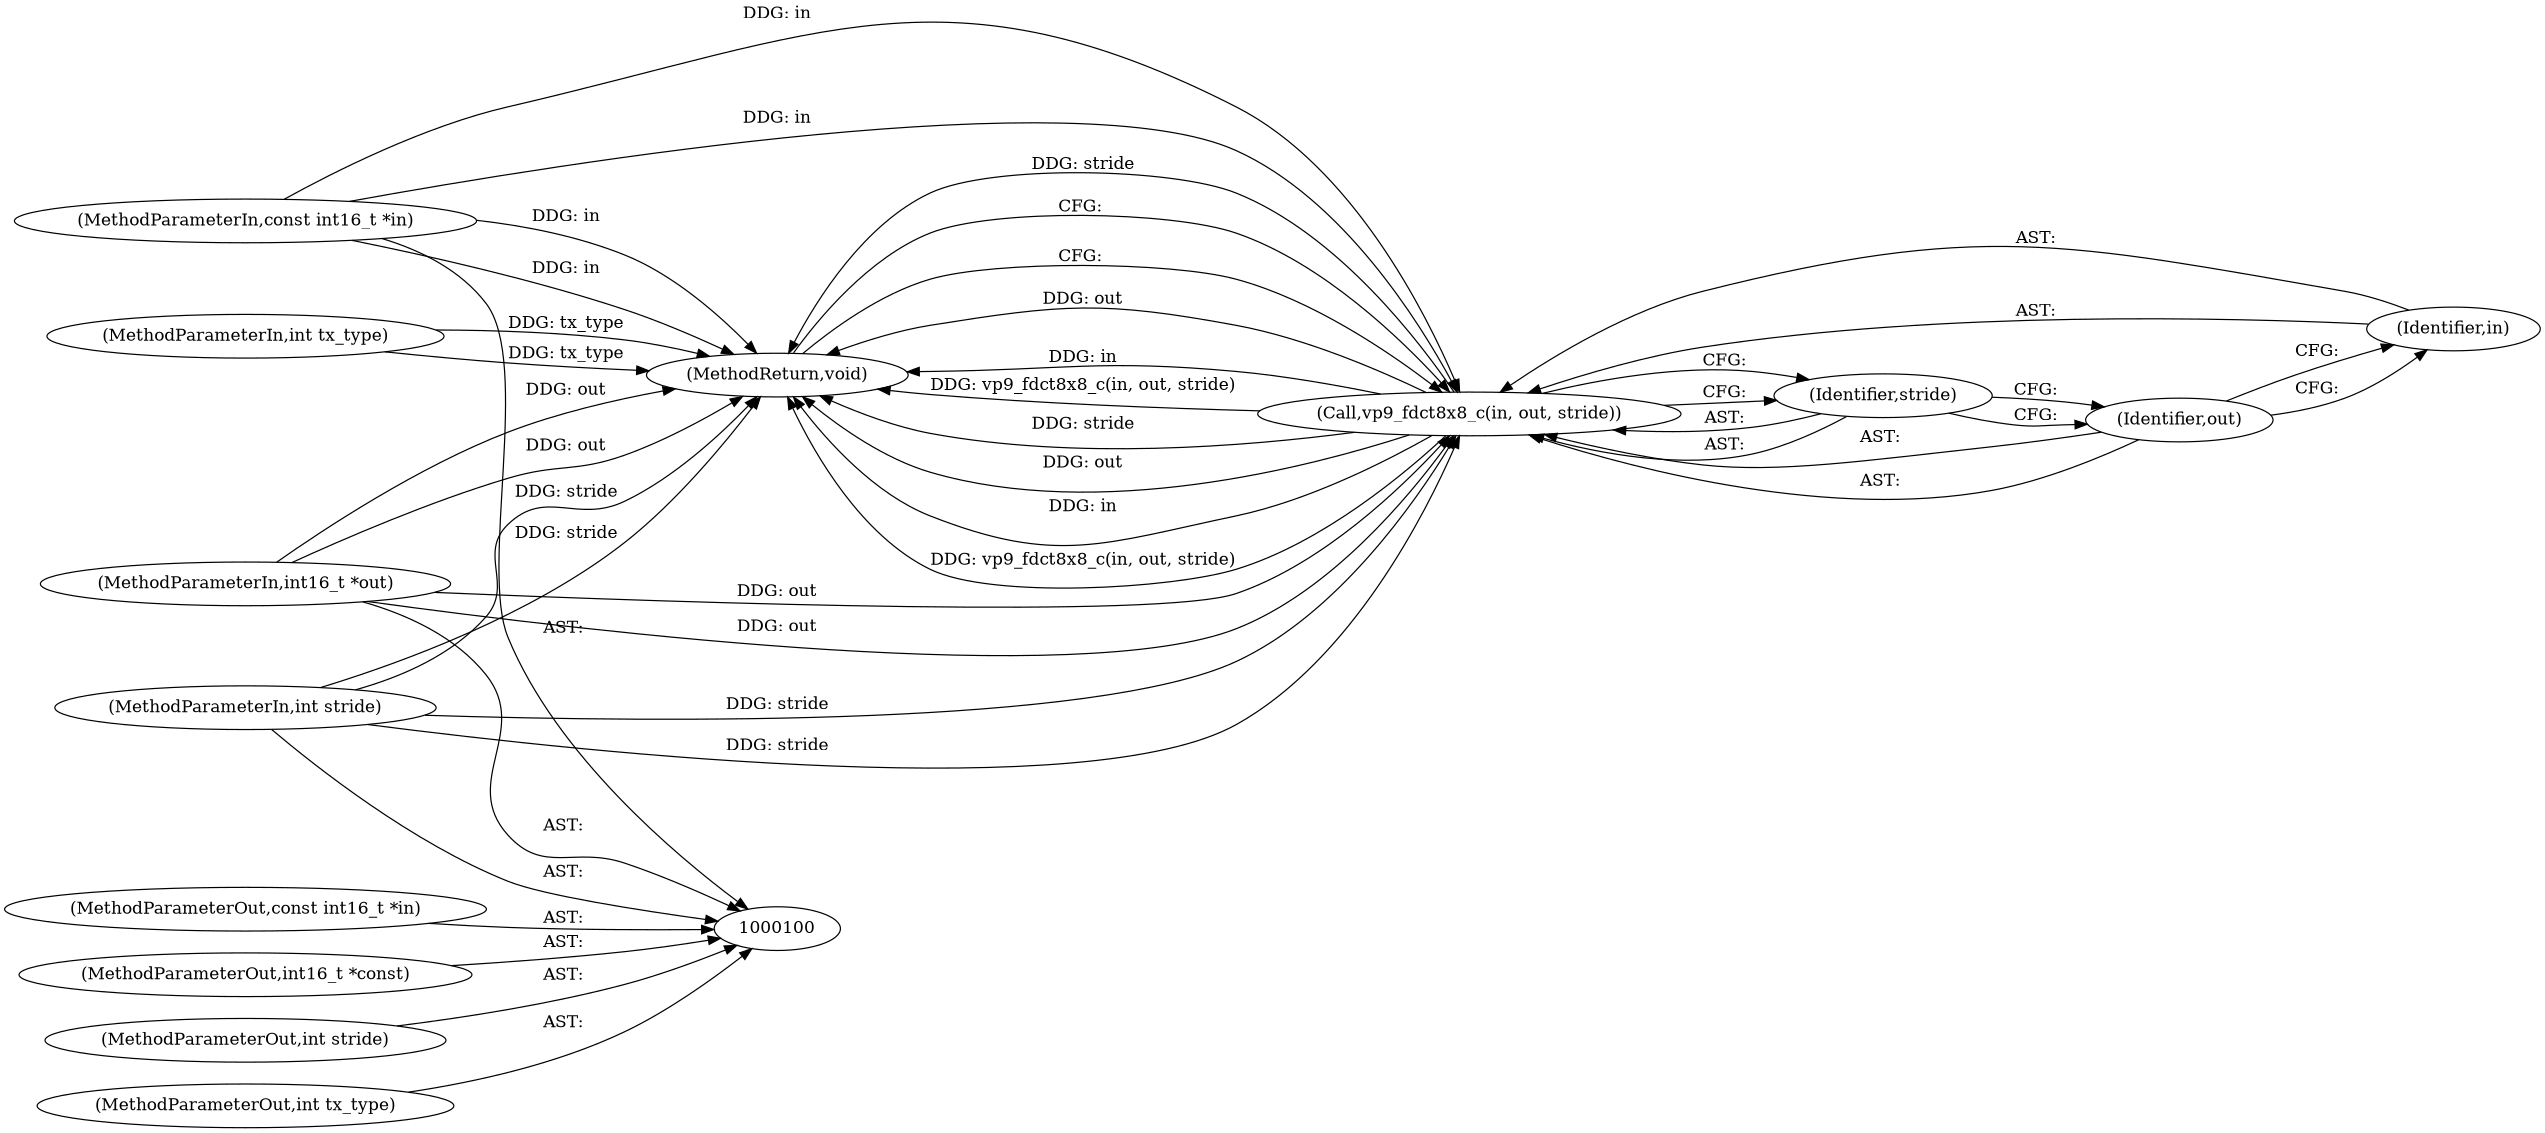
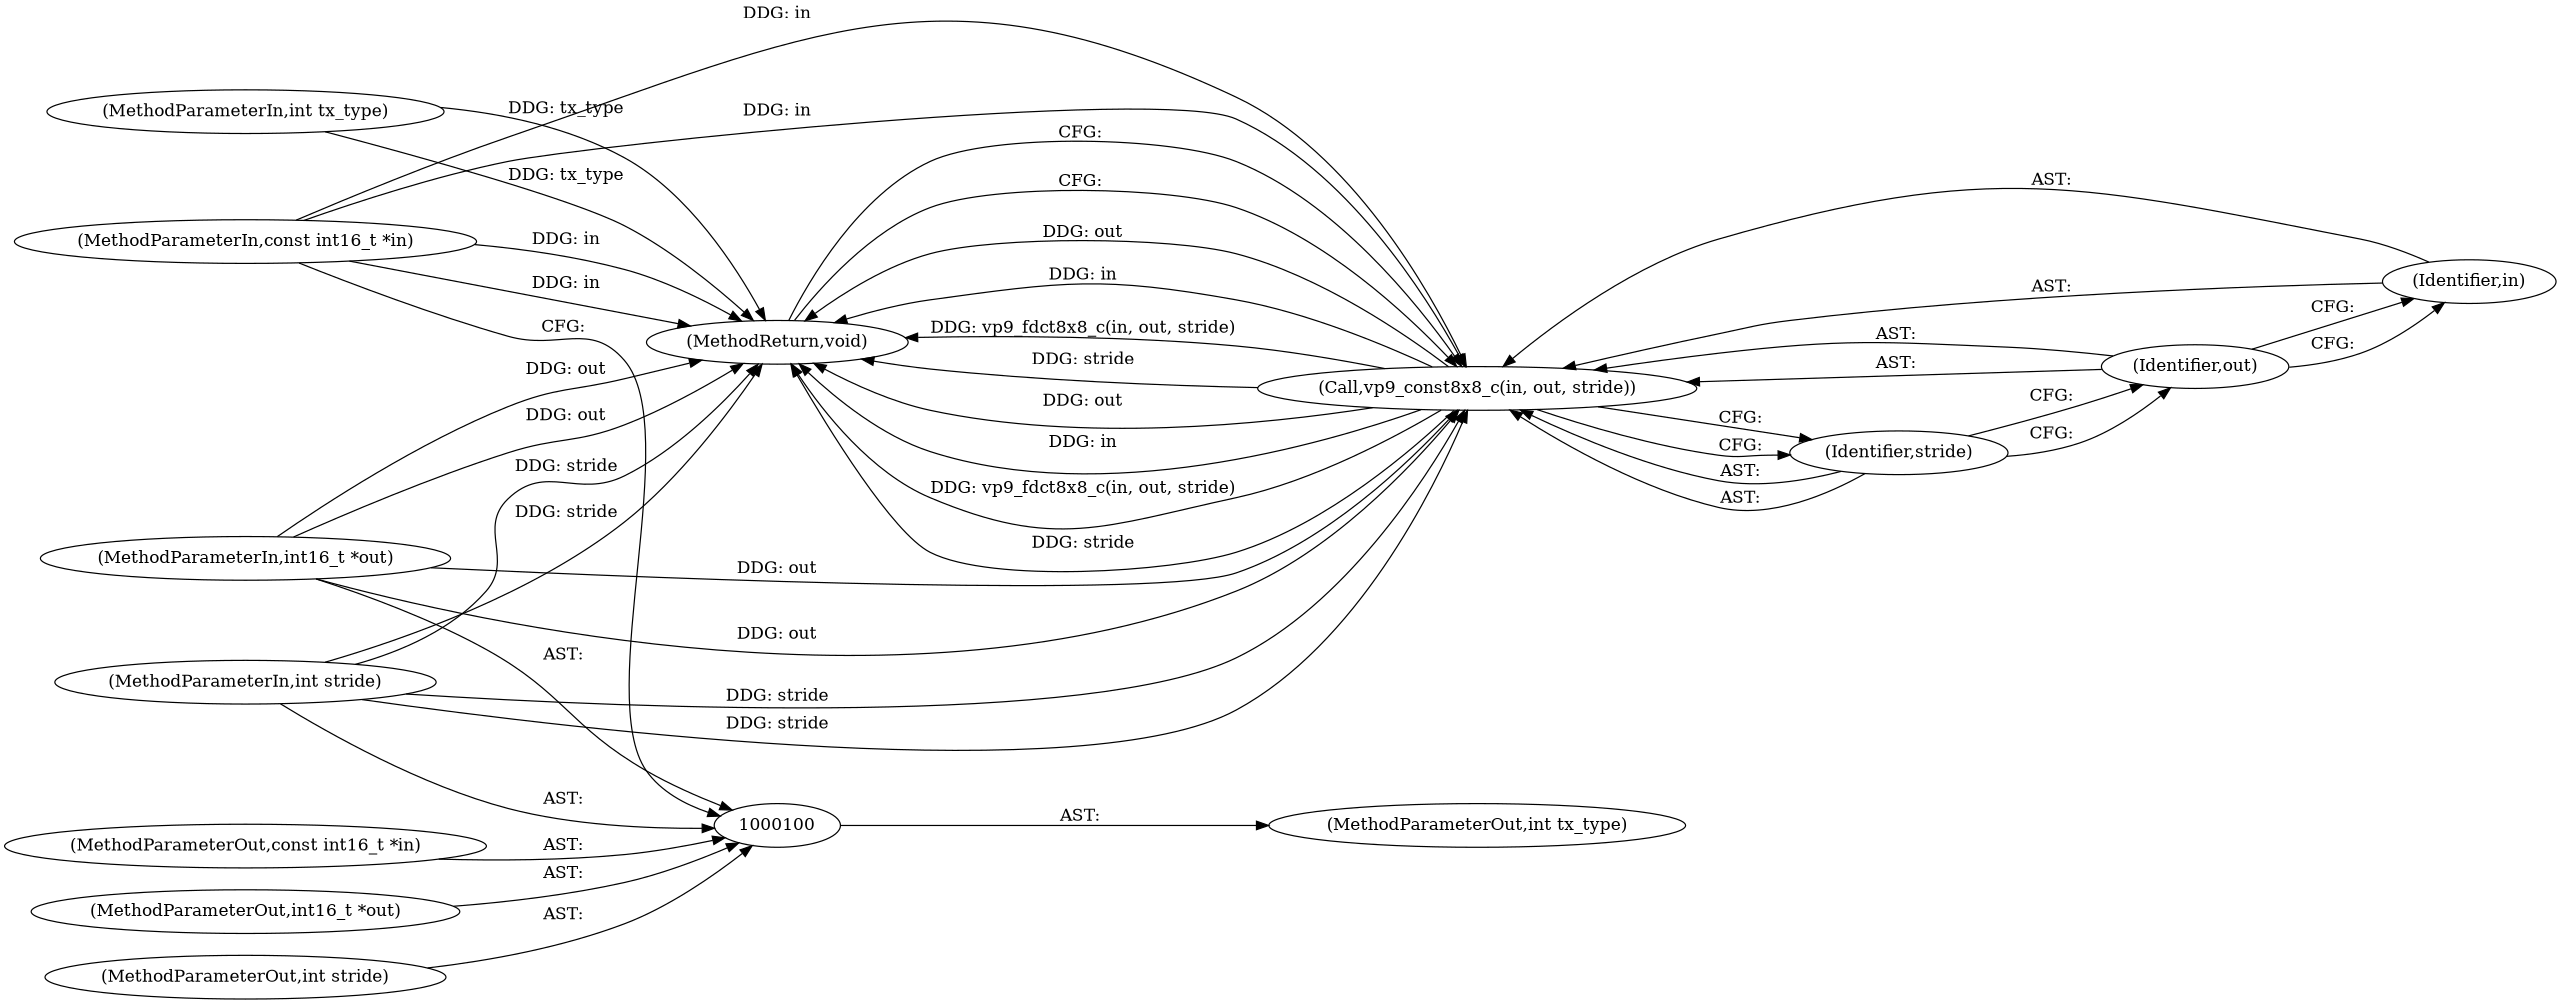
node "(Call,vp9_fdct8x8_c(in, out, stride))": label "(Call,vp9_fdct8x8_c(in, out, stride))" -> "(Call,vp9_const8x8_c(in, out, stride))"
edge "(MethodParameterIn,const int16_t *in)" -> "1000100": label "AST: " -> "CFG: "
node "(MethodParameterOut,int16_t *const)": label "(MethodParameterOut,int16_t *const)" -> "(MethodParameterOut,int16_t *out)"
edge "(MethodParameterOut,int tx_type)" -> "1000100": reversed
